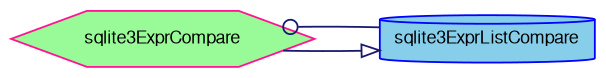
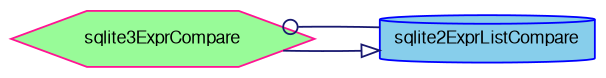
node "sqlite3ExprListCompare": label "sqlite3ExprListCompare" -> "sqlite2ExprListCompare"
